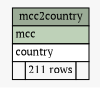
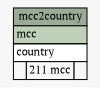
node "mcc2country": text "211 rows" -> "211 mcc"
